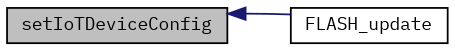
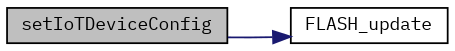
edge "FLASH_update" -> "setIoTDeviceConfig": reversed
